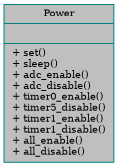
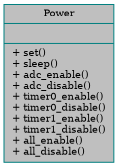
node "Power": text "+ timer5_disable()" -> "+ timer0_disable()"
